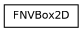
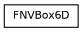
node "FNVBox2D": label "FNVBox2D" -> "FNVBox6D"
